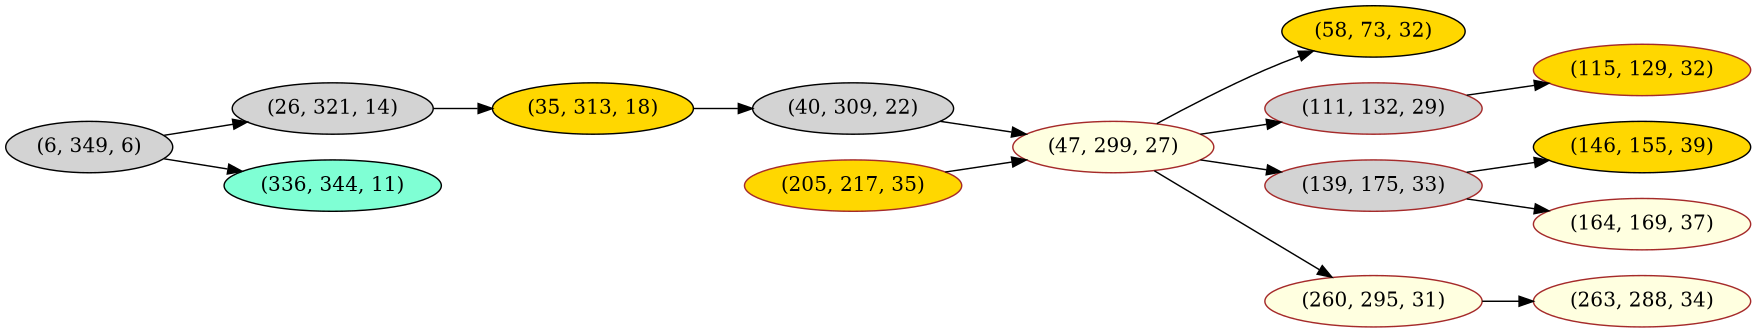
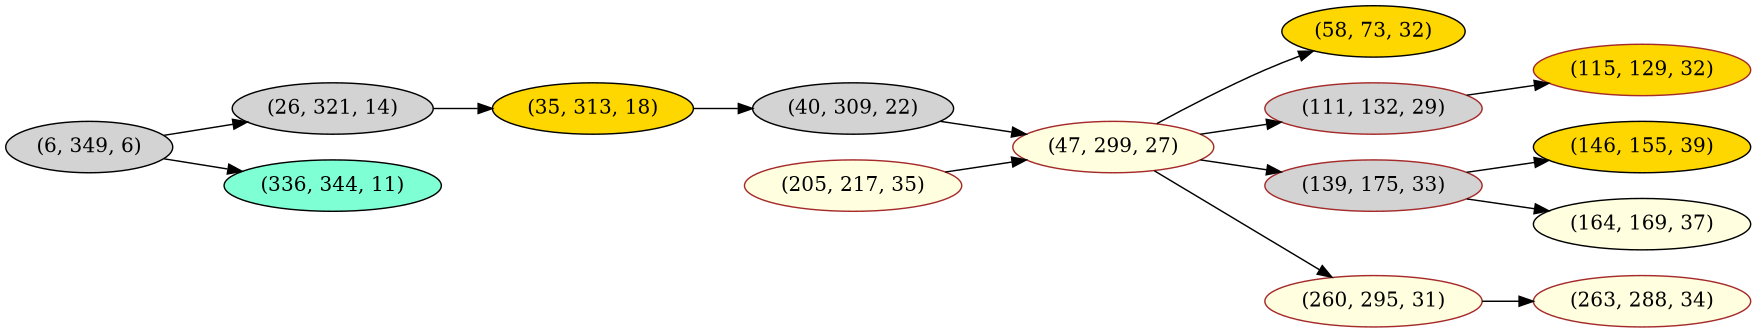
node "(205, 217, 35)": fillcolor gold -> lightyellow
node "(164, 169, 37)": color brown -> black
